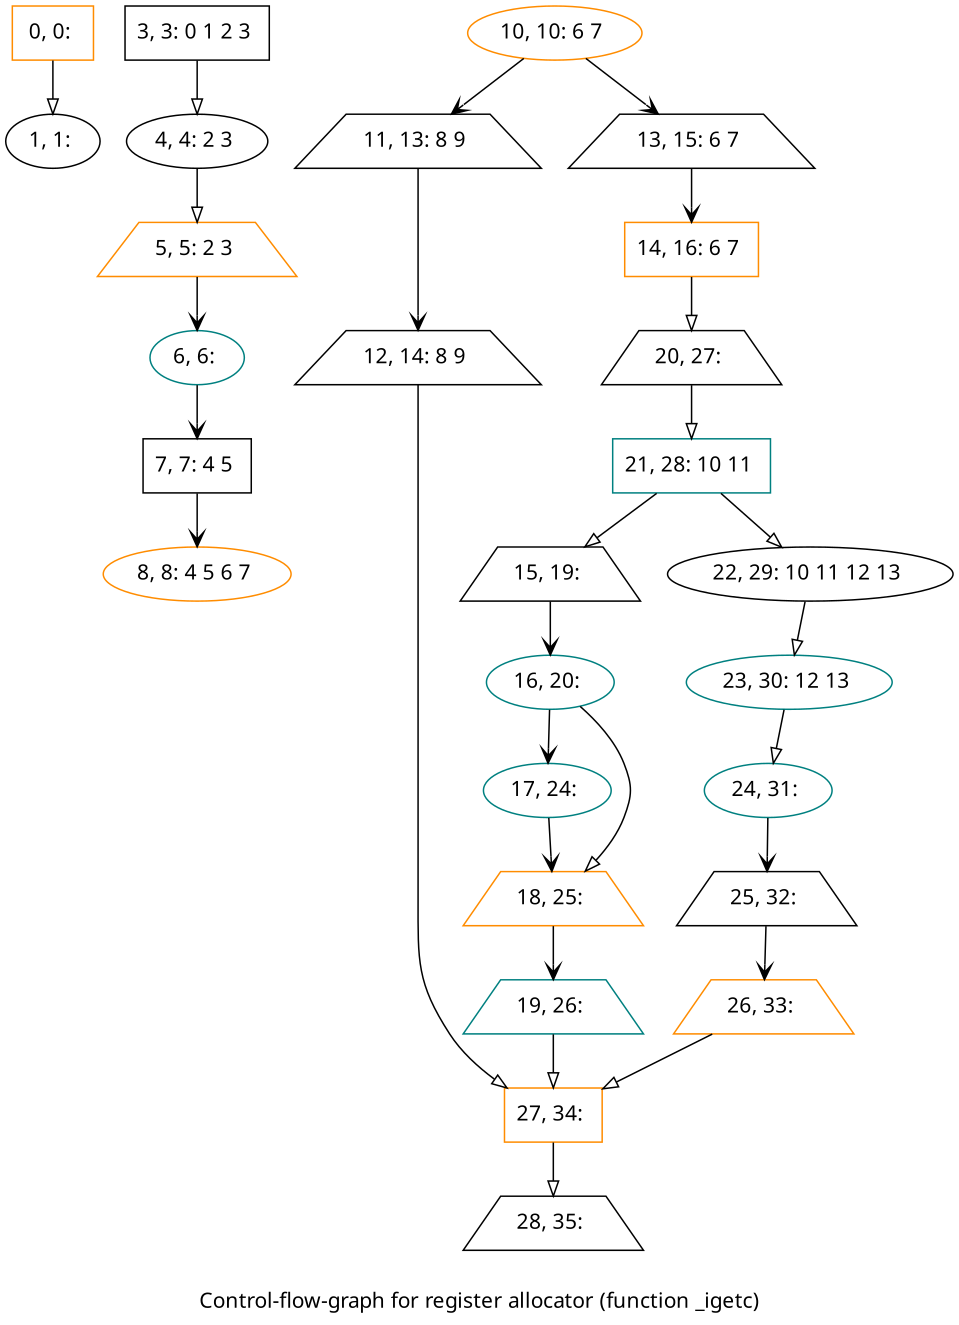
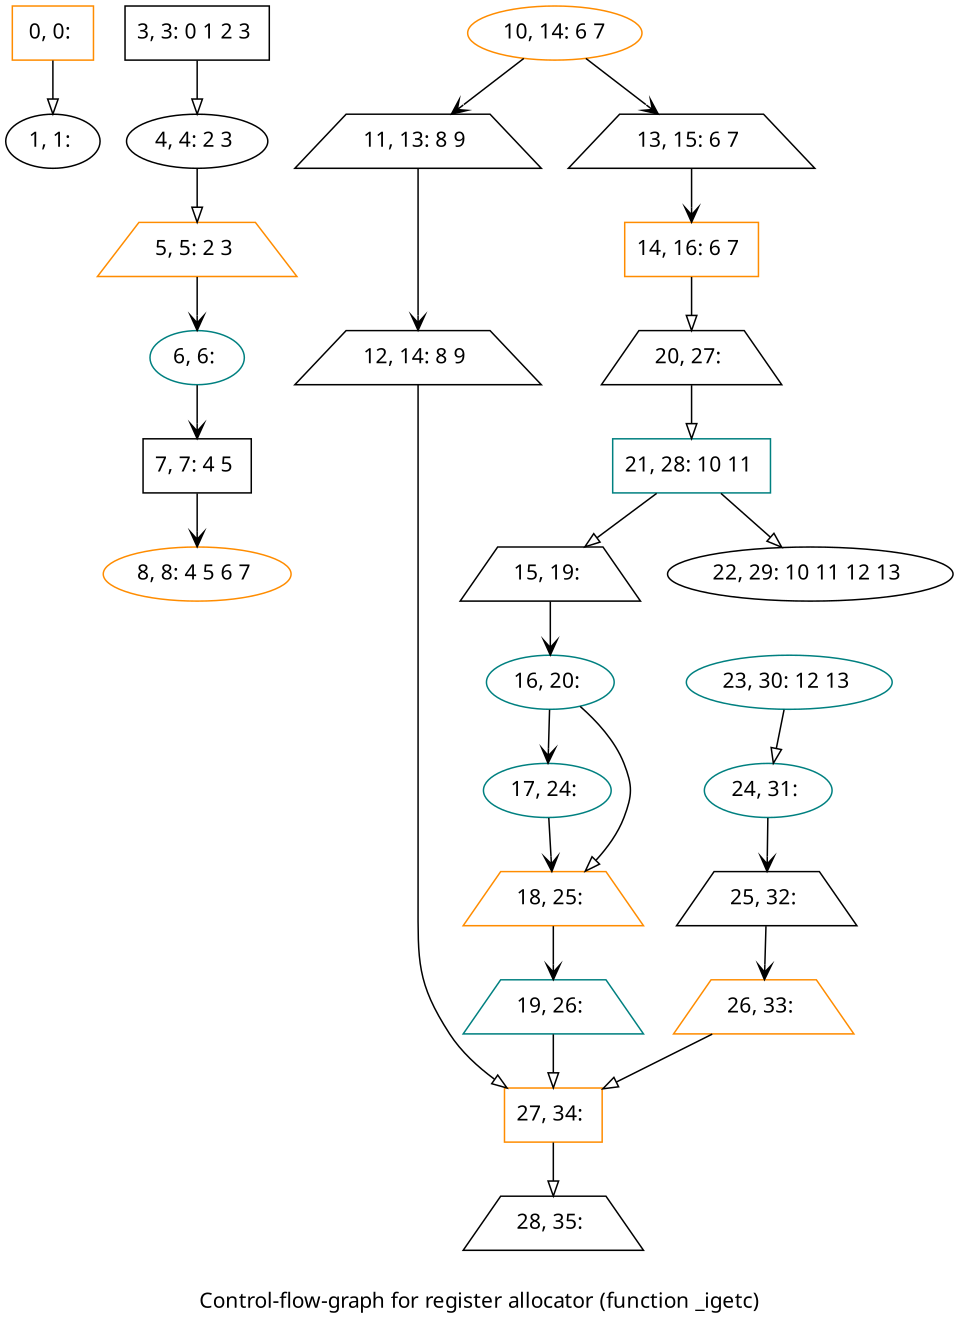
node "10, 10: 6 7": label "10, 10: 6 7" -> "10, 14: 6 7"
edge "22, 29: 10 11 12 13" -> "23, 30: 12 13": removed
